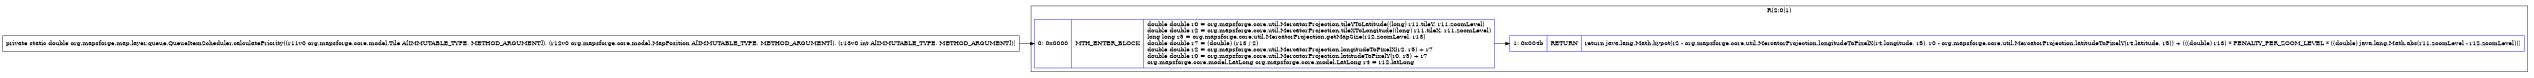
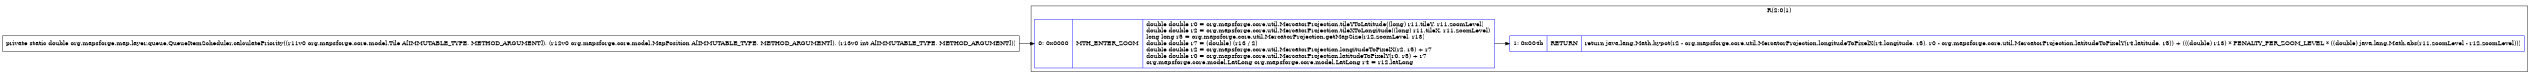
node "0: 0x0000": text "MTH_ENTER_BLOCK" -> "MTH_ENTER_ZOOM"
